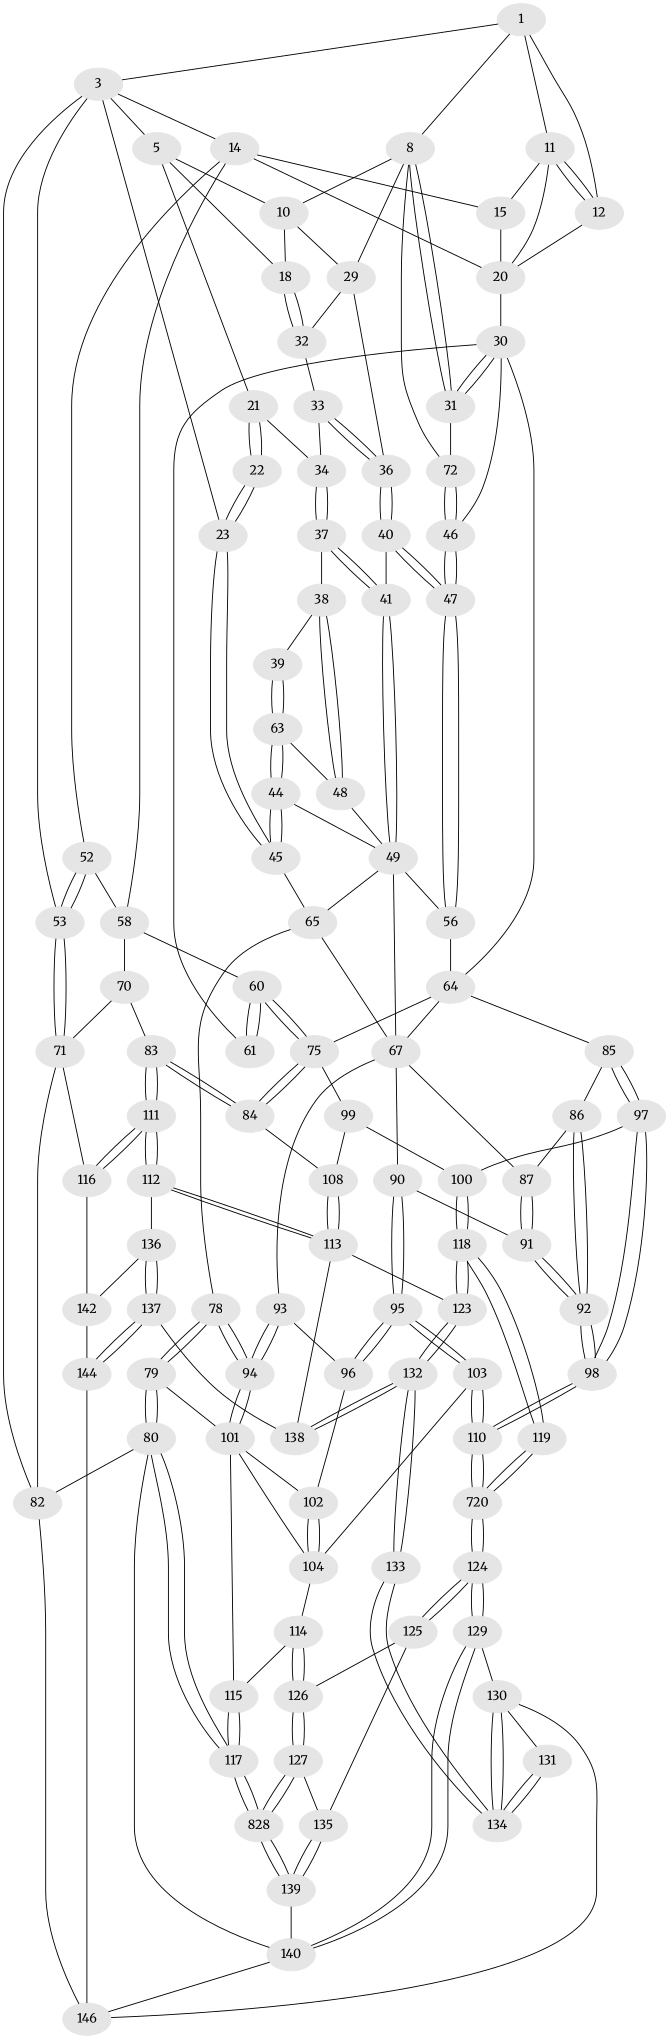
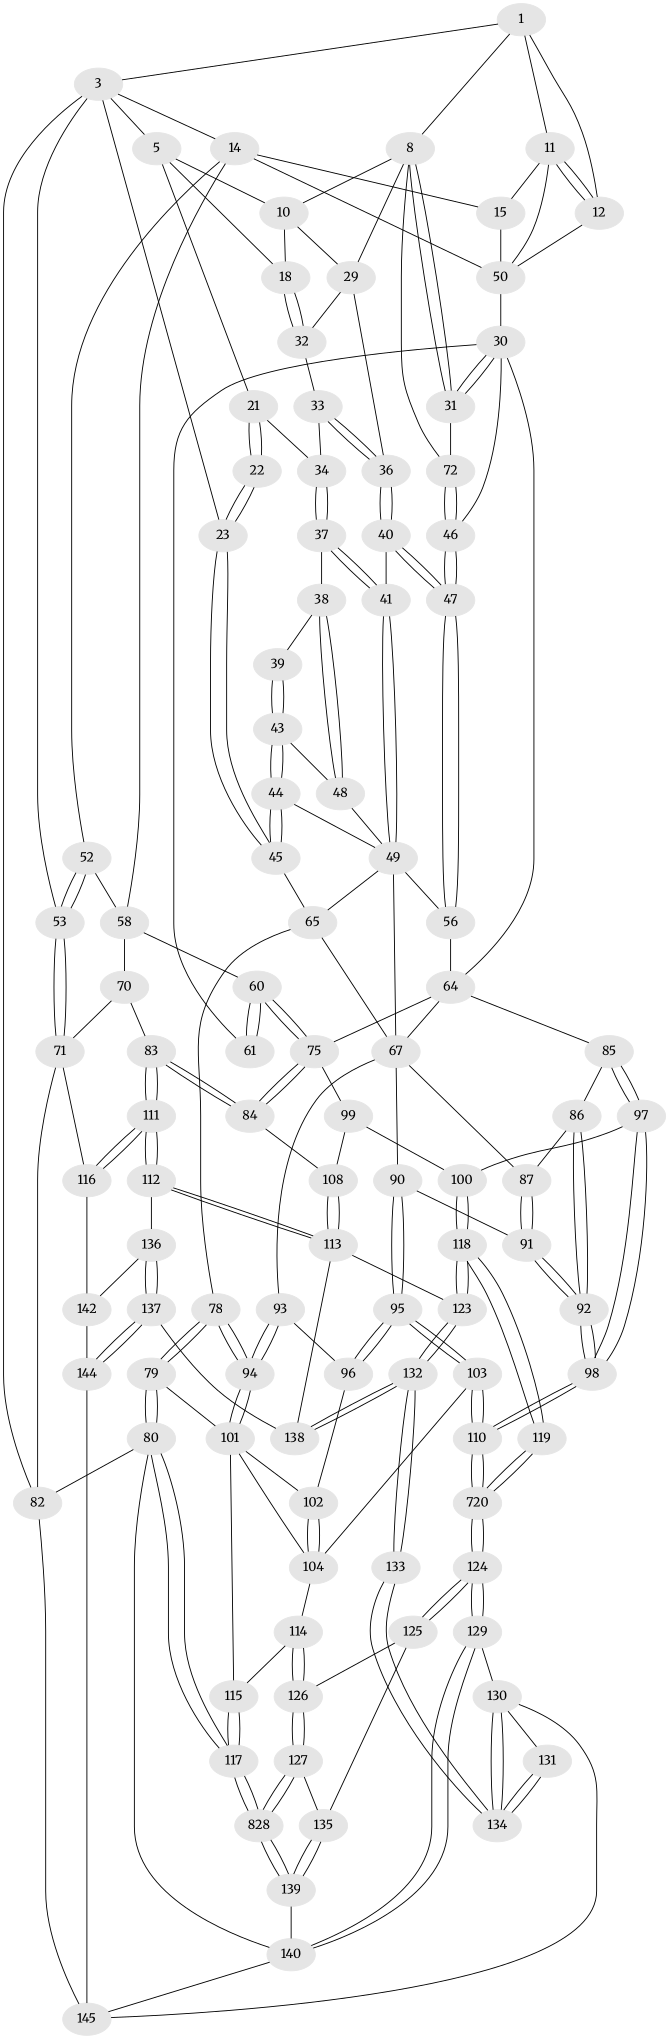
node "20": label "20" -> "50"
node "63": label "63" -> "43"
node "146": label "146" -> "145"
